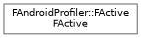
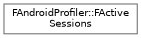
node "FAndroidProfiler::FActive FActive": label "FAndroidProfiler::FActive FActive" -> "FAndroidProfiler::FActive Sessions"
